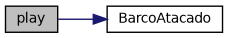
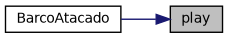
edge "play" -> "BarcoAtacado": reversed
